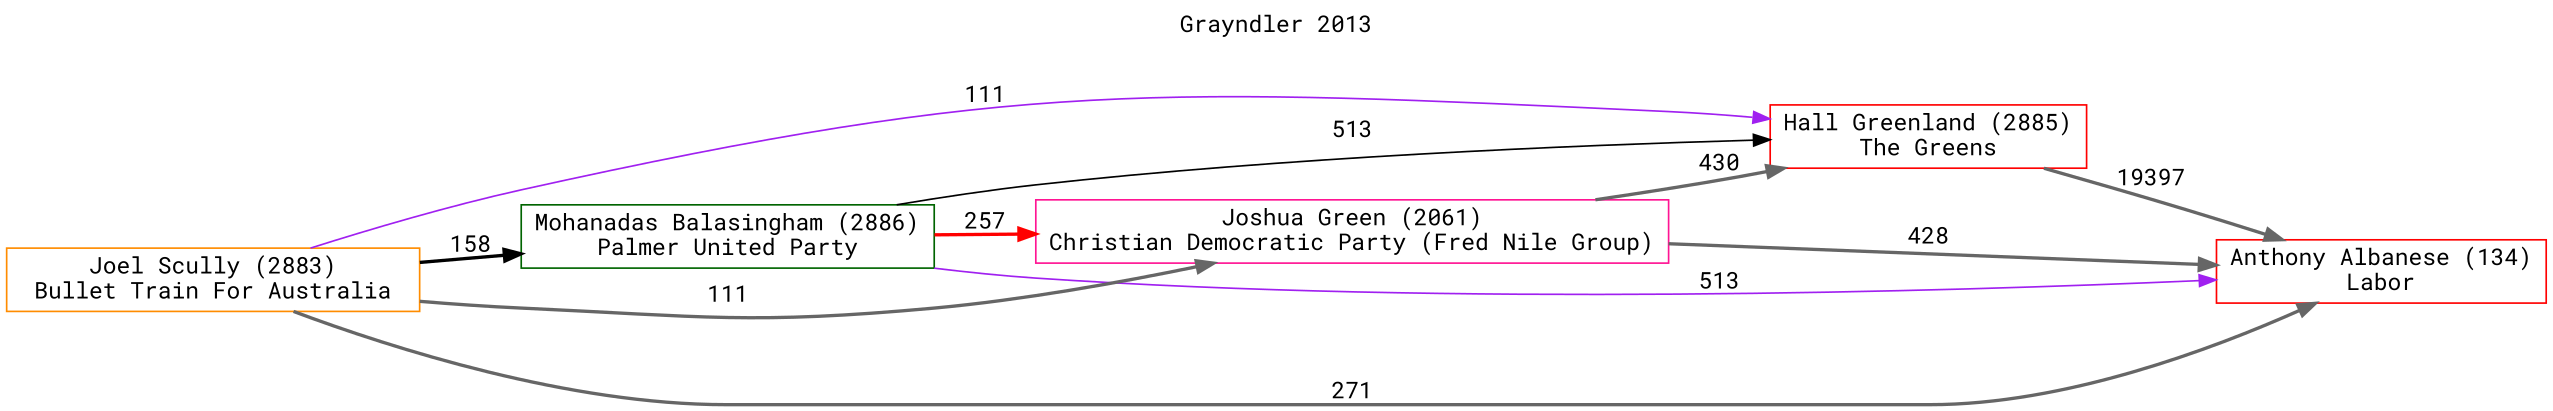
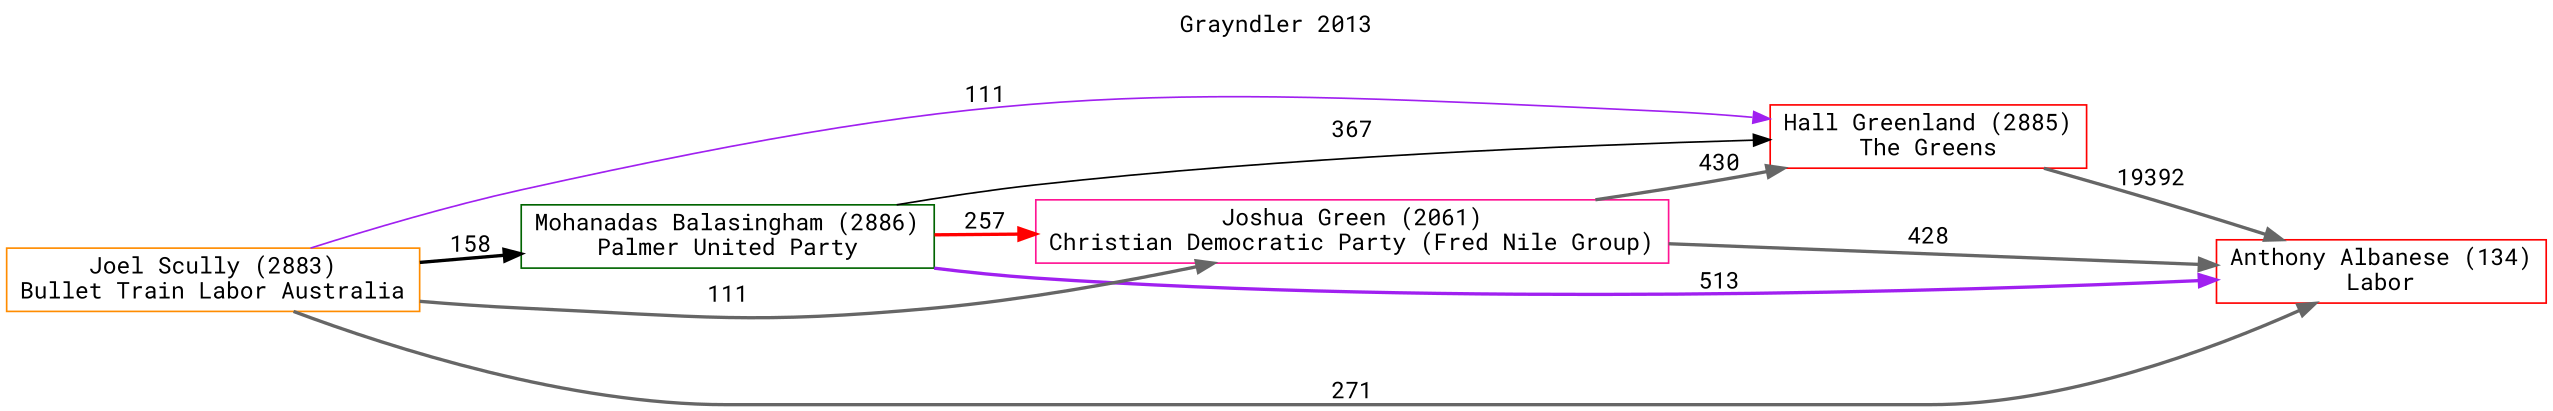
edge "Mohanadas Balasingham (2886) Palmer United Party" -> "Hall Greenland (2885) The Greens": label "513" -> "367"
edge "Hall Greenland (2885) The Greens" -> "Anthony Albanese (134) Labor": label "19397" -> "19392"
node "Joel Scully (2883) Bullet Train For Australia": label "Joel Scully (2883) Bullet Train For Australia" -> "Joel Scully (2883) Bullet Train Labor Australia"
edge "Mohanadas Balasingham (2886) Palmer United Party" -> "Anthony Albanese (134) Labor": style solid -> bold
